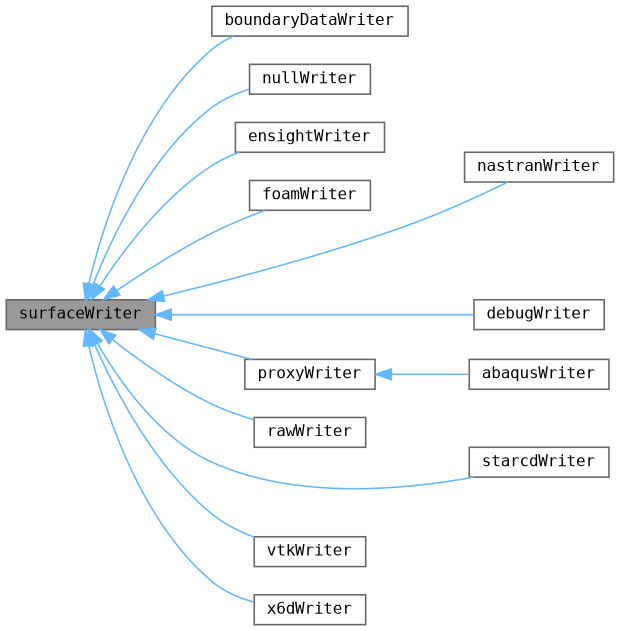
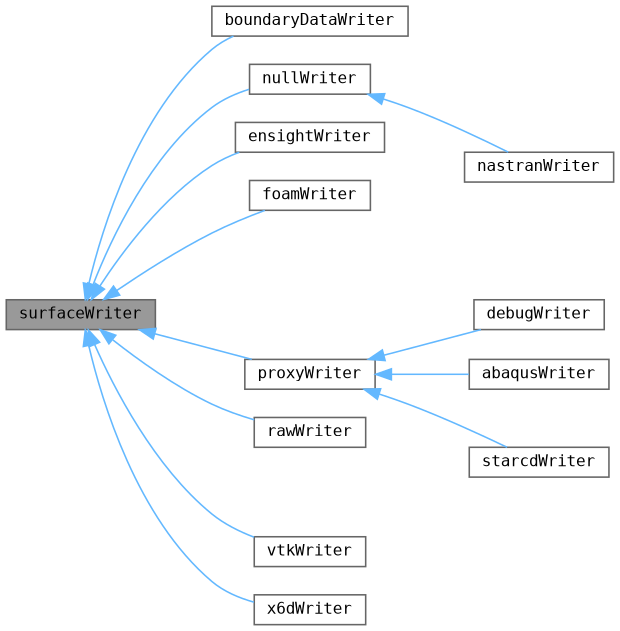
edge "nastranWriter" -> "surfaceWriter": now "nastranWriter" -> "nullWriter"
edge "debugWriter" -> "surfaceWriter": now "debugWriter" -> "proxyWriter"
edge "starcdWriter" -> "surfaceWriter": now "starcdWriter" -> "proxyWriter"
